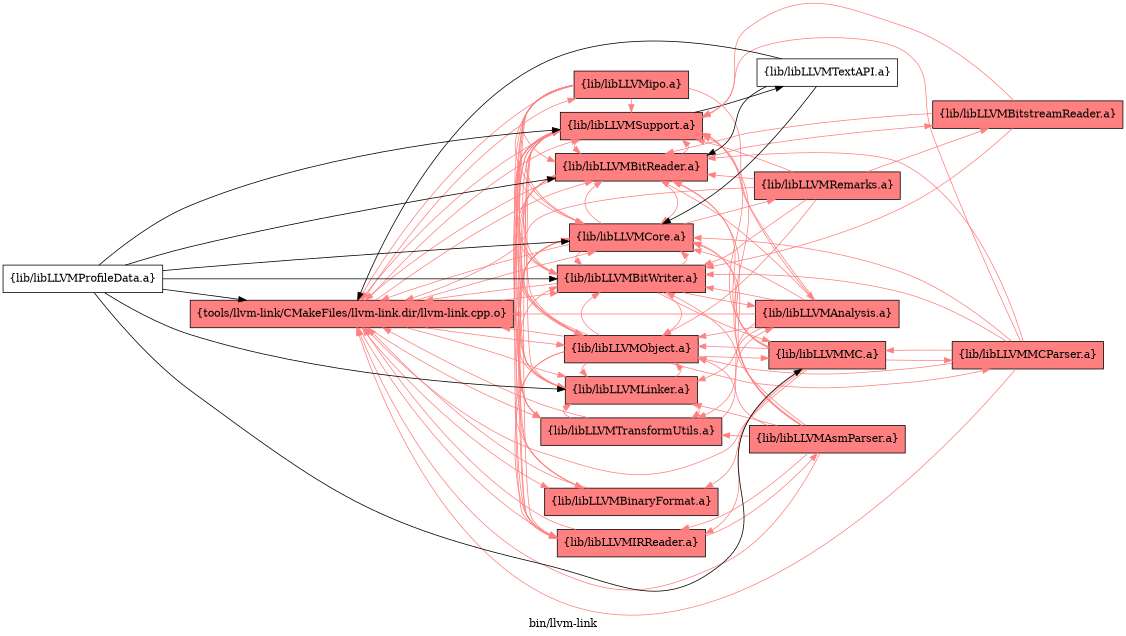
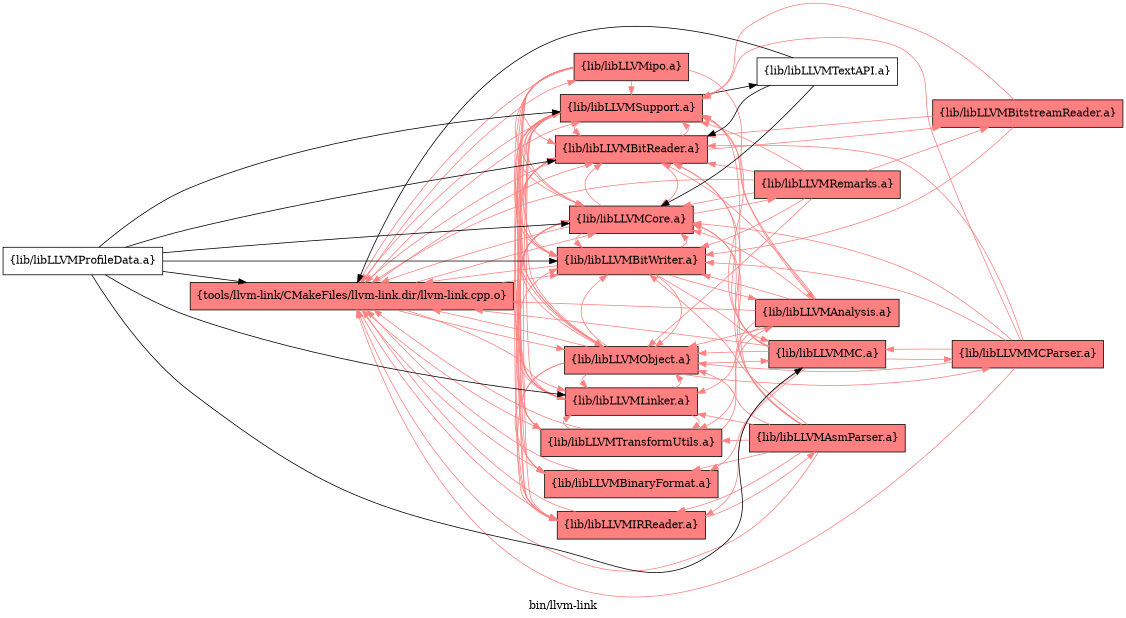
edge "{lib/libLLVMRemarks.a}" -> "{lib/libLLVMCore.a}": added
edge "{lib/libLLVMAsmParser.a}" -> "{lib/libLLVMBinaryFormat.a}": added
